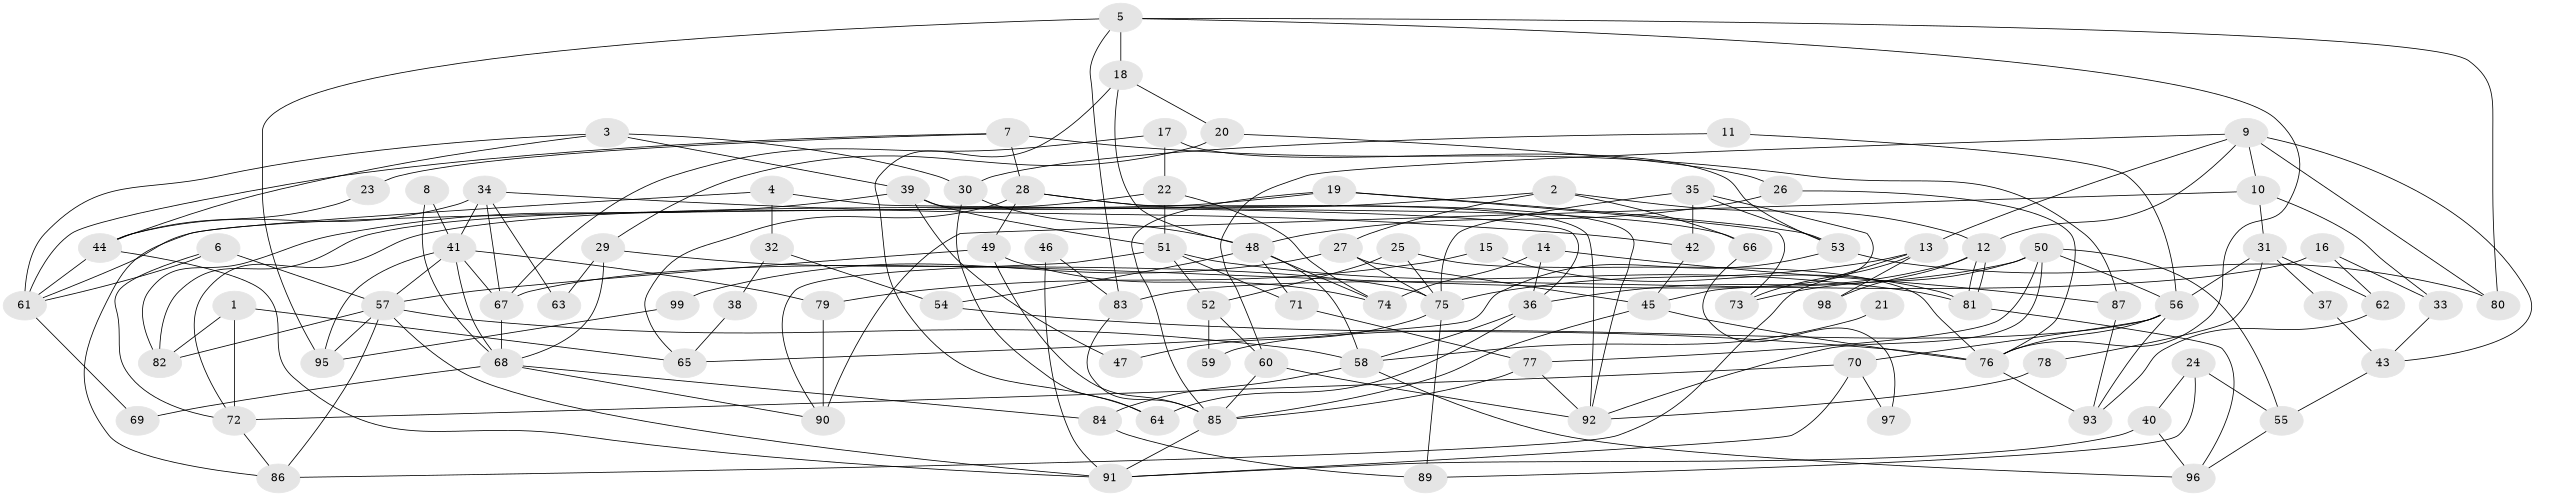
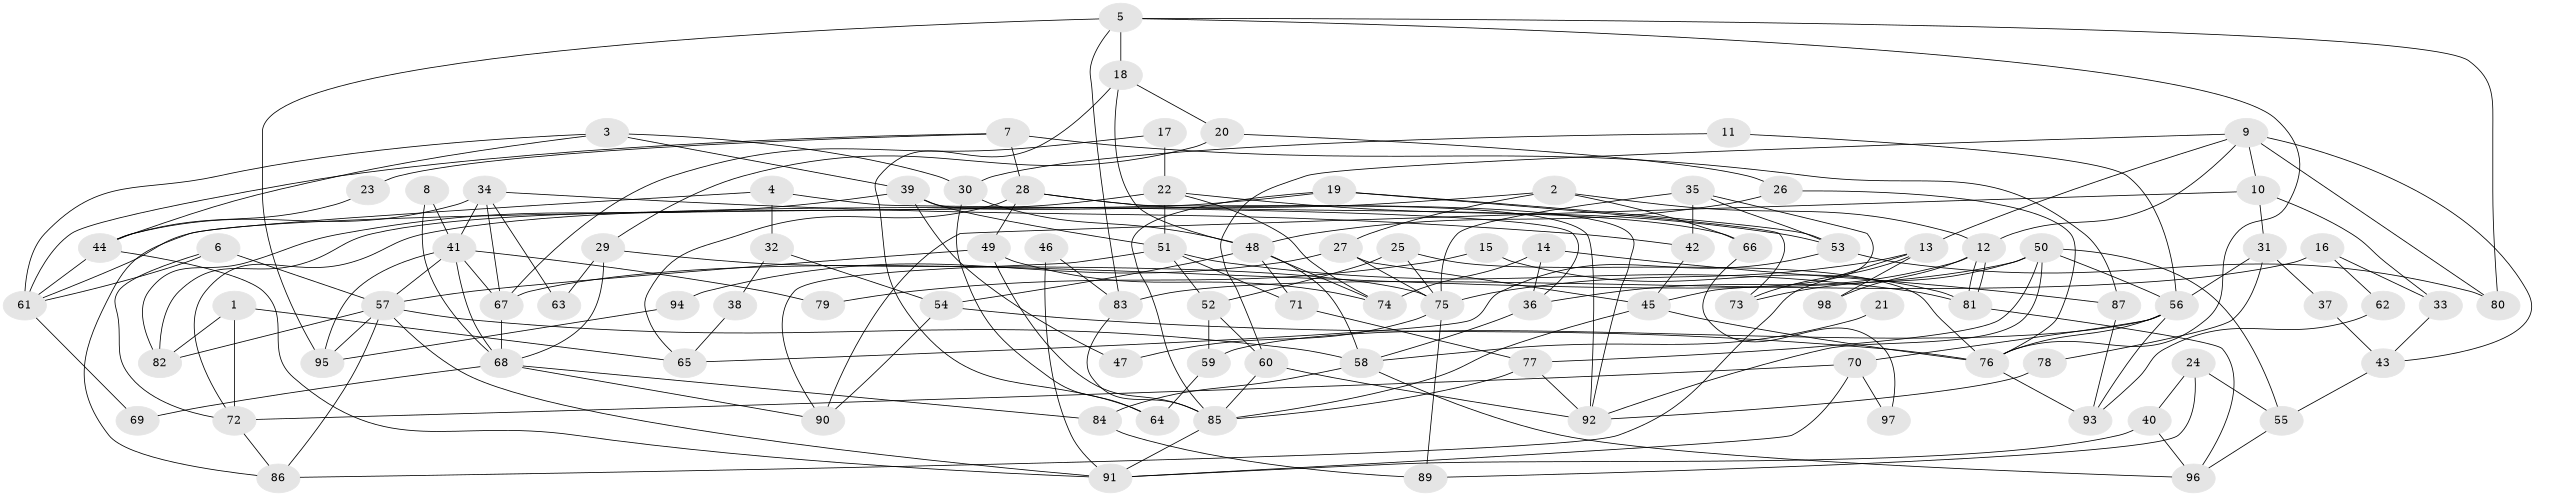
edge "17" -- "53": now "22" -- "53"
edge "31" -- "62": removed
node "99": label "99" -> "94"
edge "79" -- "90": now "54" -- "90"
edge "36" -- "64": now "59" -- "64"
